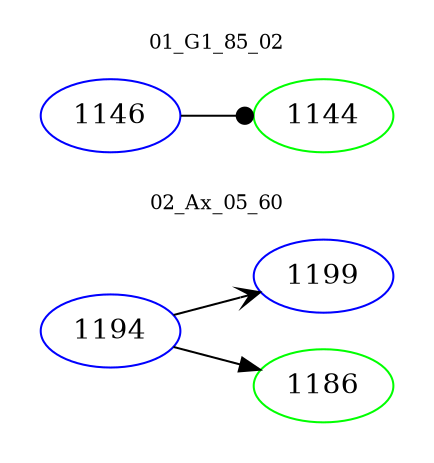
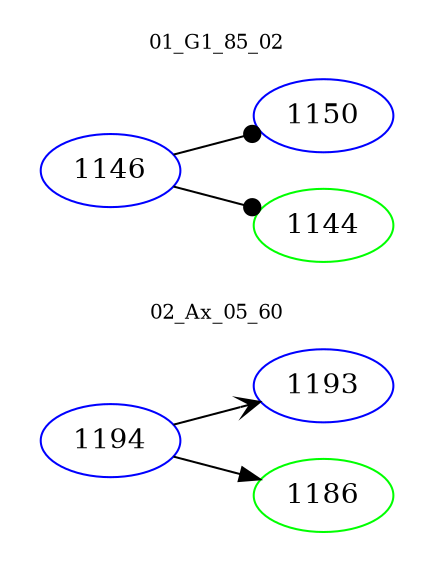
node "1150": added
node "1199": label "1199" -> "1193"
